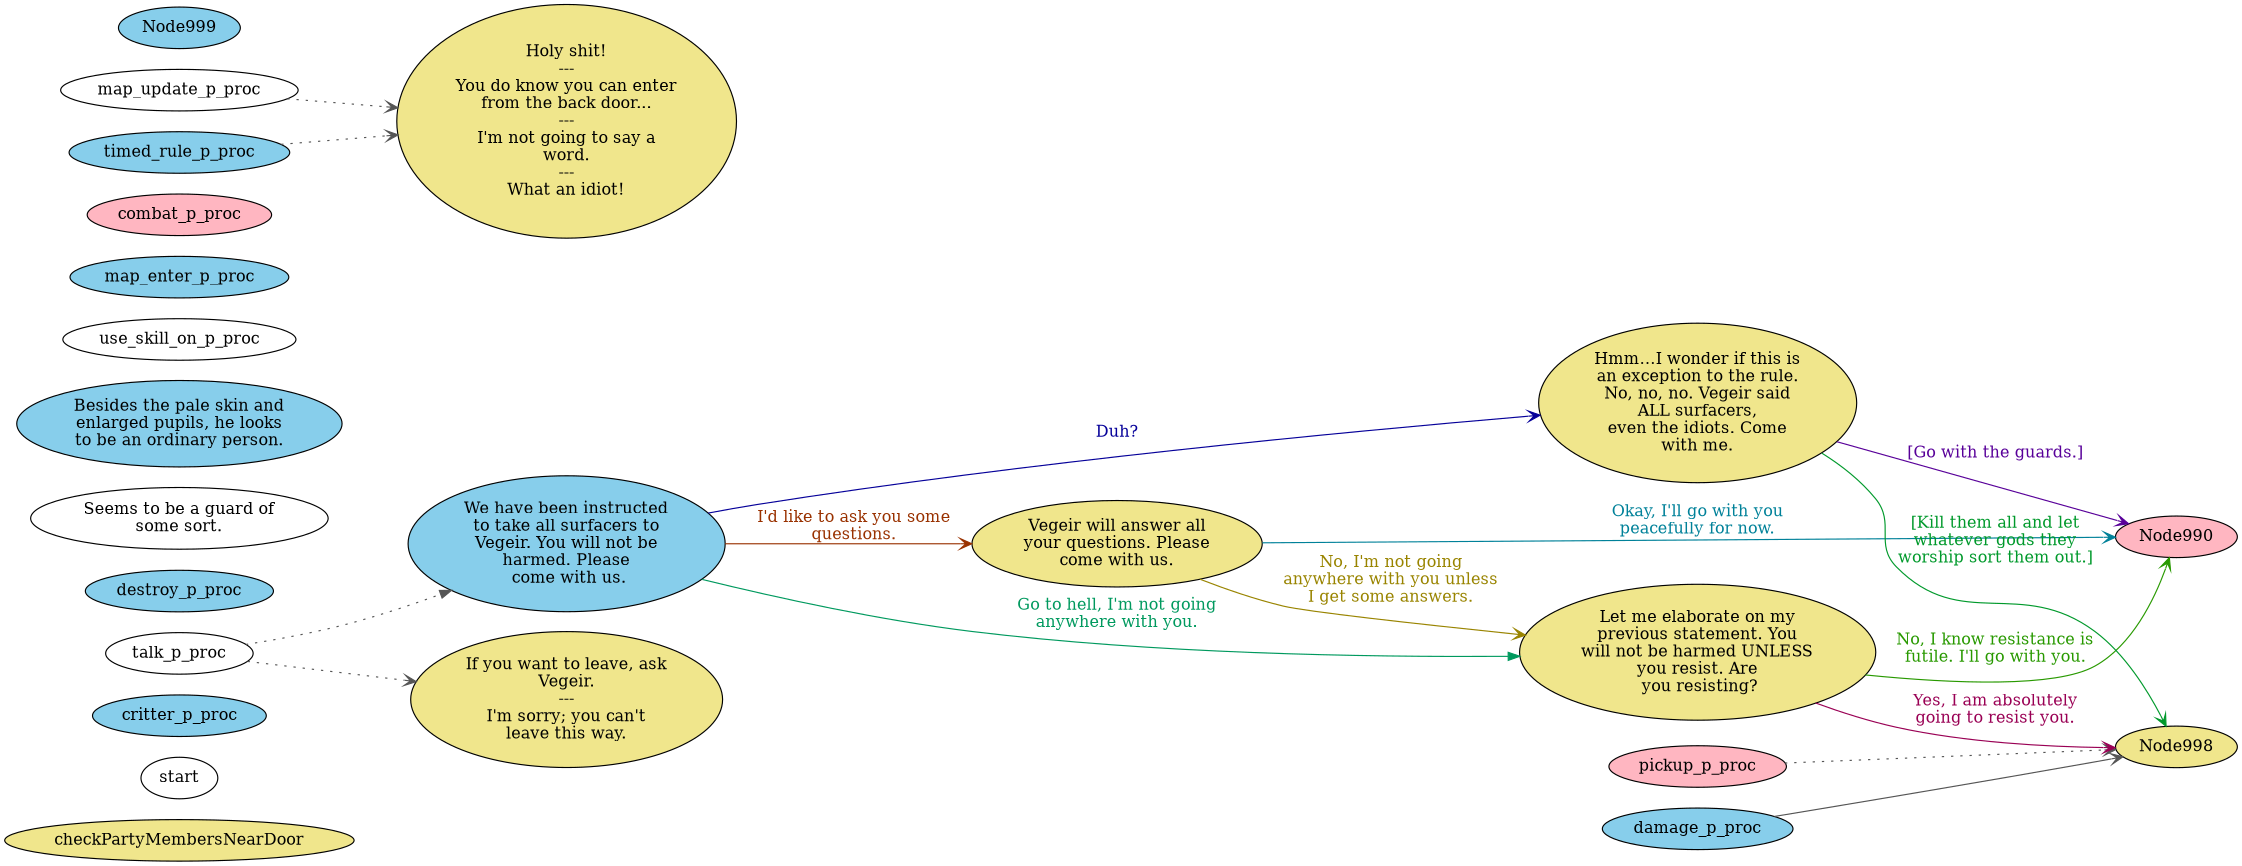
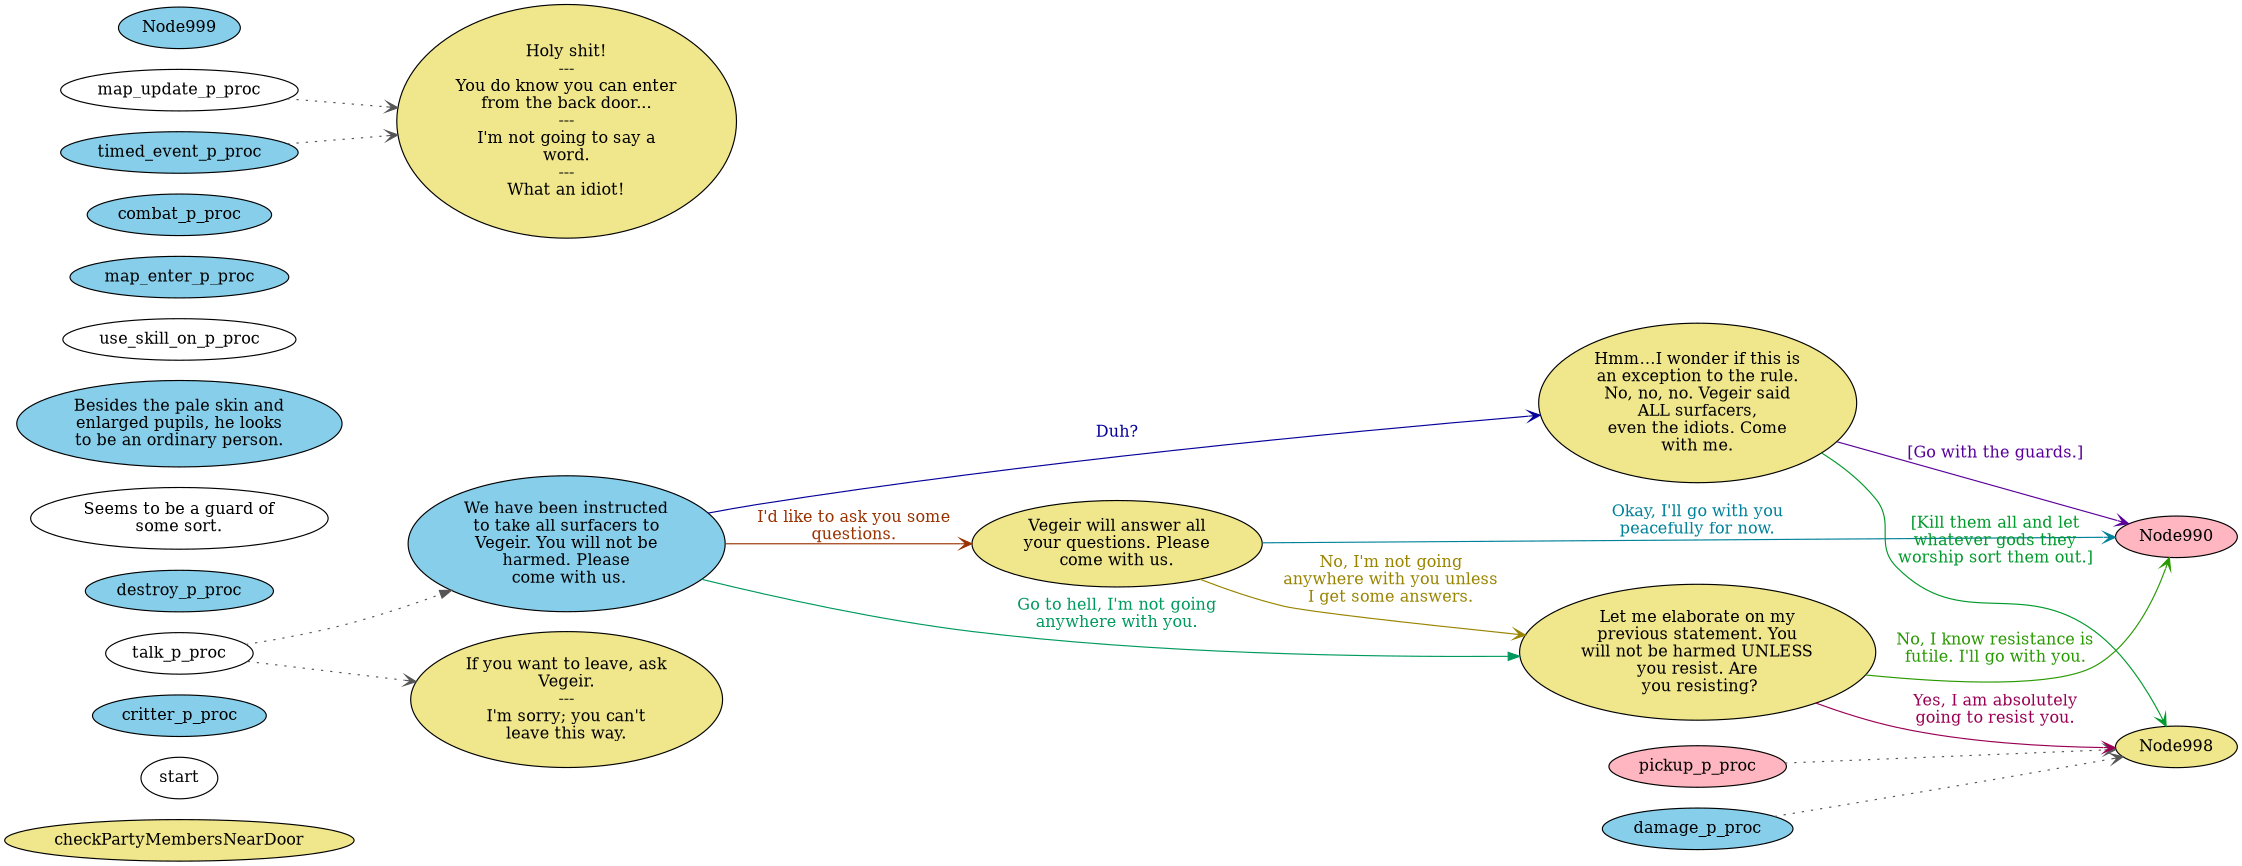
node "timed_rule_p_proc": label "timed_rule_p_proc" -> "timed_event_p_proc"
node "combat_p_proc": fillcolor lightpink -> skyblue
edge "damage_p_proc" -> "Node998": style solid -> dotted
